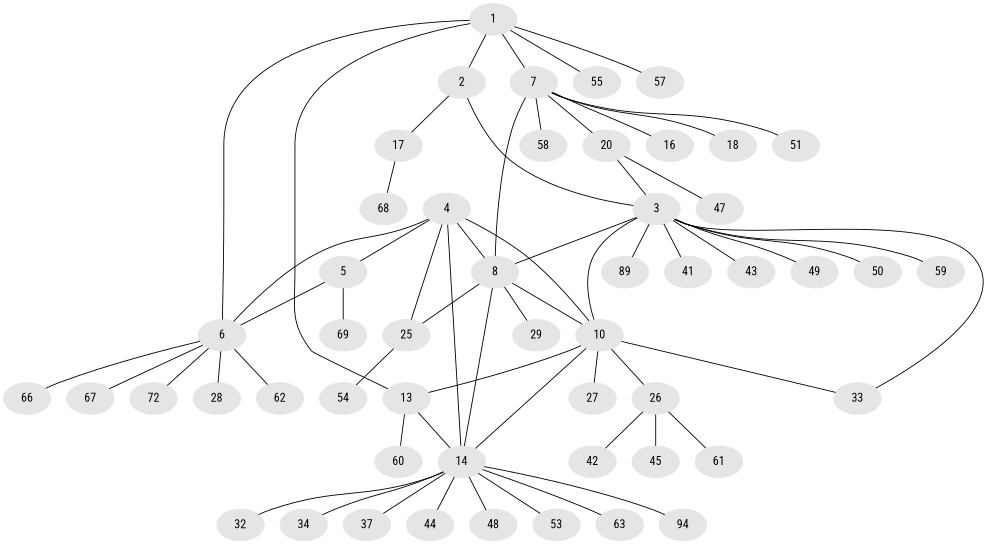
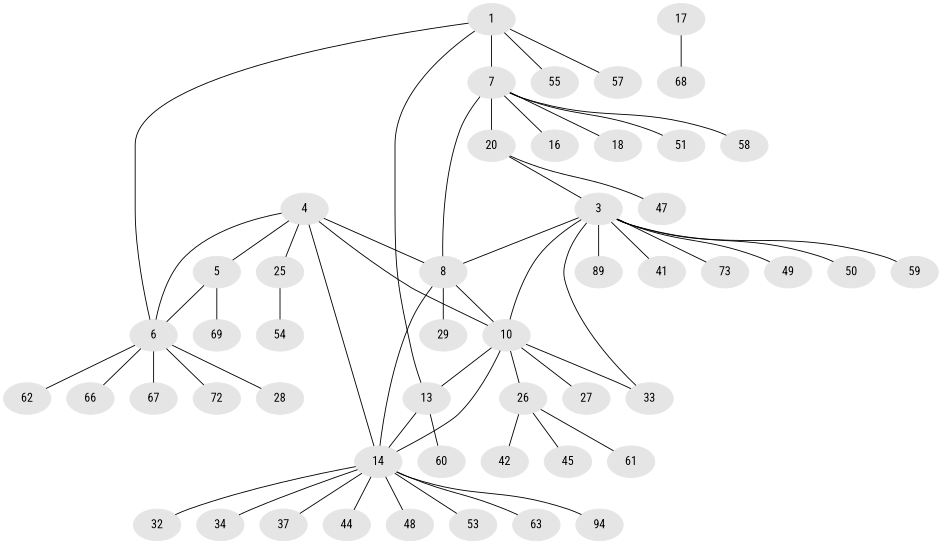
node "2": removed
node "43": label "43" -> "73"
edge "8" -- "25": removed
